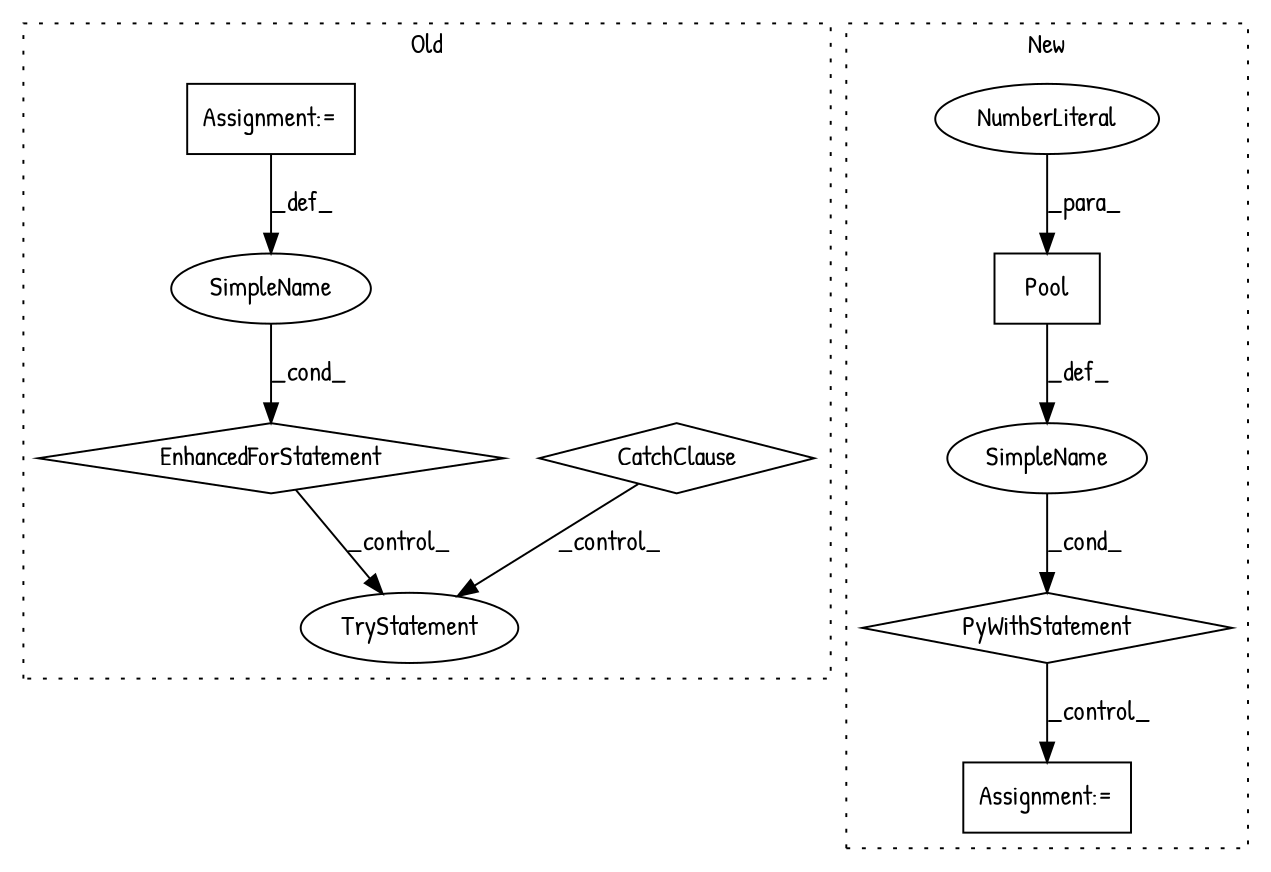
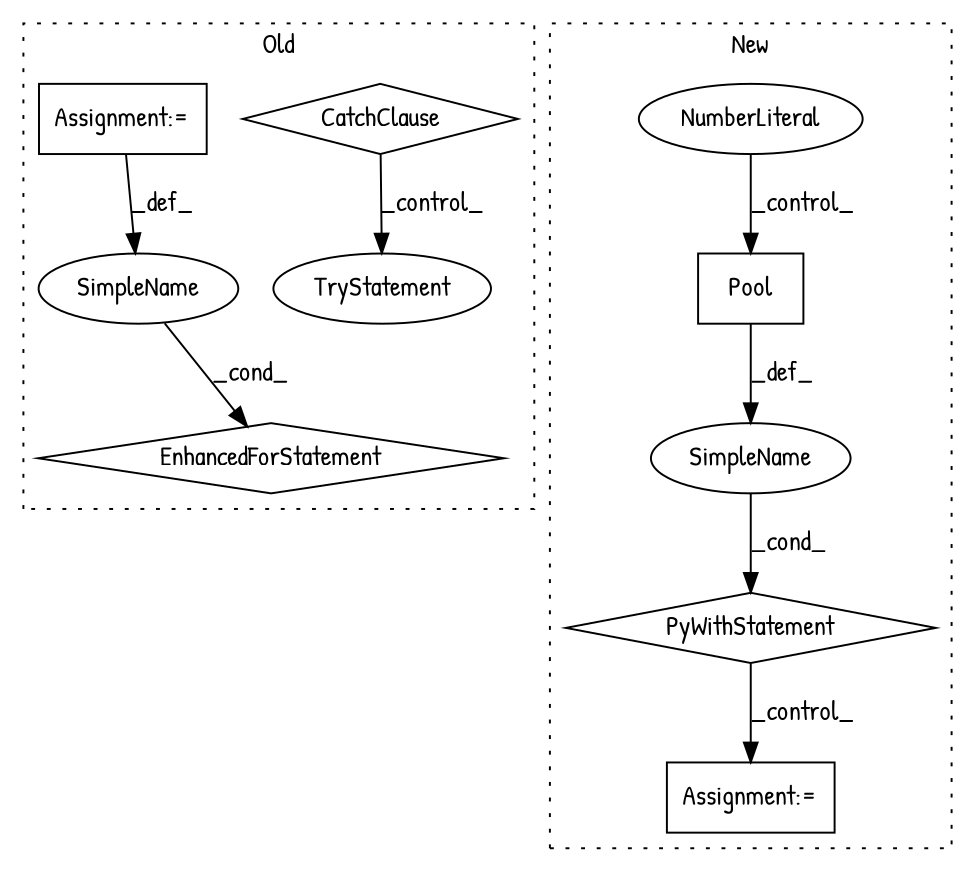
edge "NumberLiteral" -> "Pool": label "_para_" -> "_control_"
edge "EnhancedForStatement" -> "TryStatement": removed, label "_control_"
